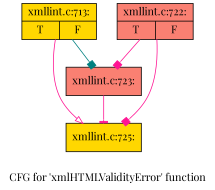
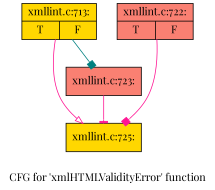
edge "xmllint.c:722:" -> "xmllint.c:723:": removed
